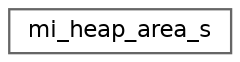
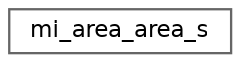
node "mi_heap_area_s": label "mi_heap_area_s" -> "mi_area_area_s"
